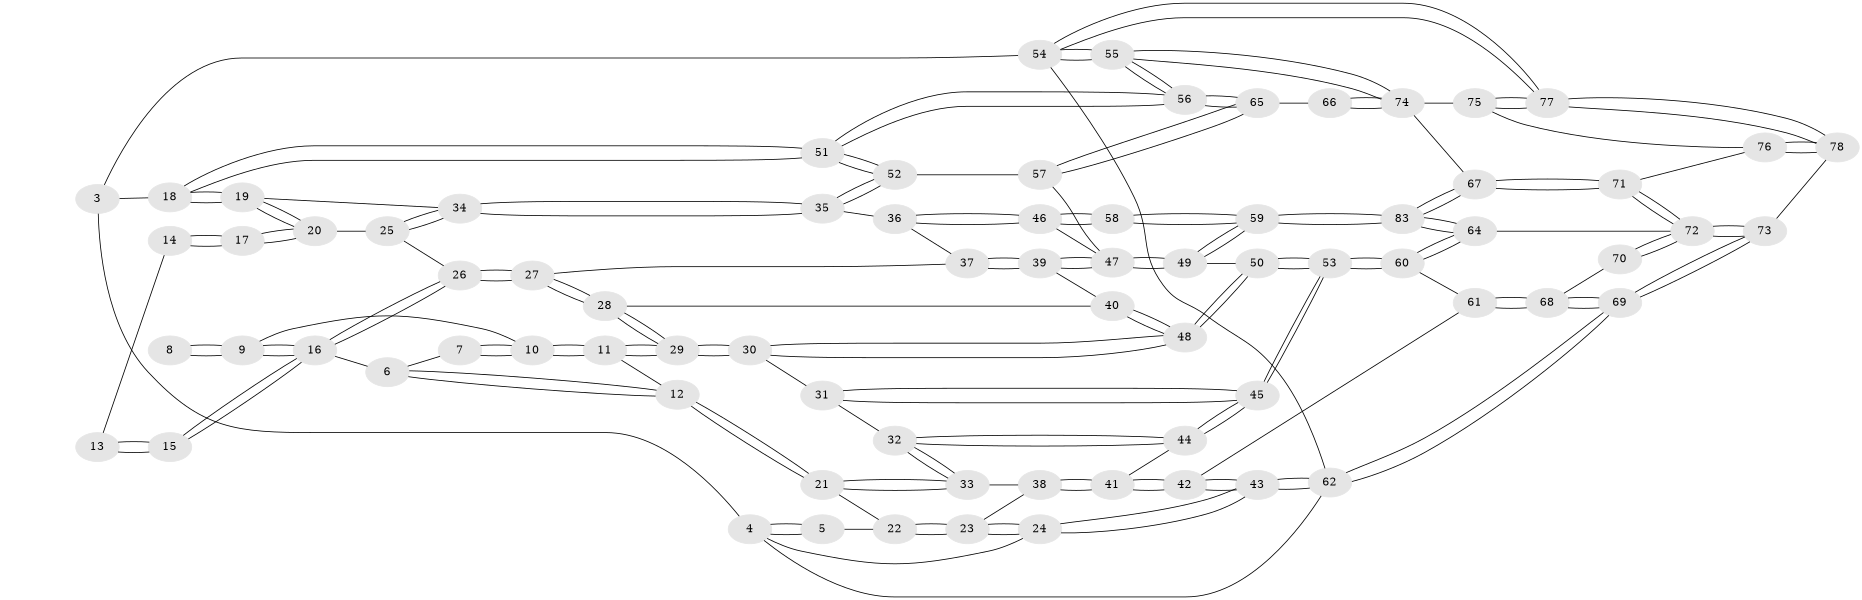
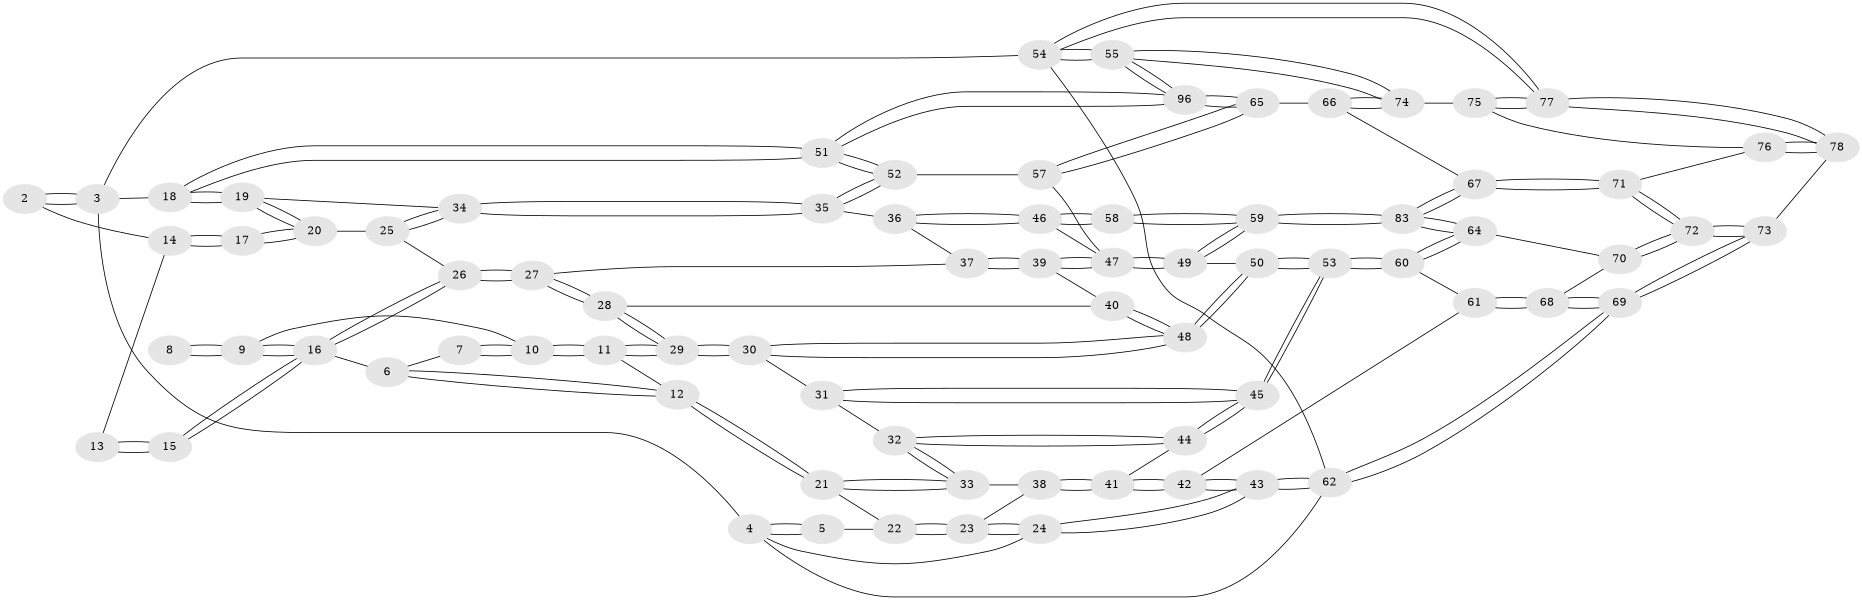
node "56": label "56" -> "96"
edge "74" -- "67": now "66" -- "67"
node "2": added
edge "64" -- "72": now "64" -- "70"
